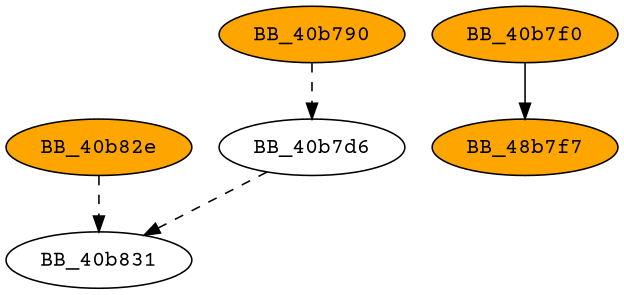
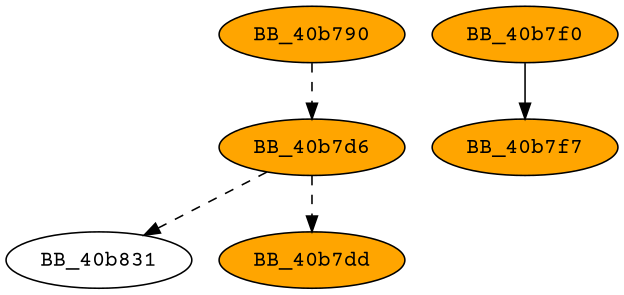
node "BB_40b82e": removed
node "BB_40b7d6": fillcolor white -> orange
node "BB_48b7f7": label "BB_48b7f7" -> "BB_40b7f7"
node "BB_40b7dd": added
